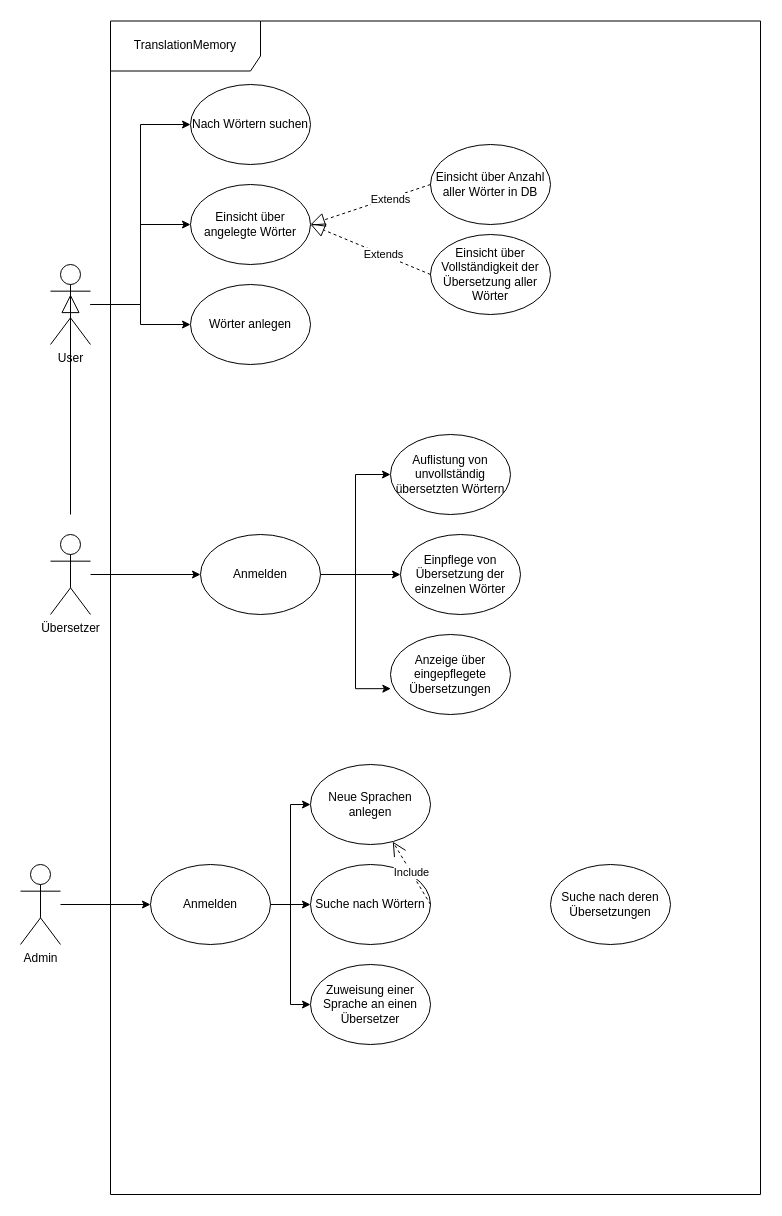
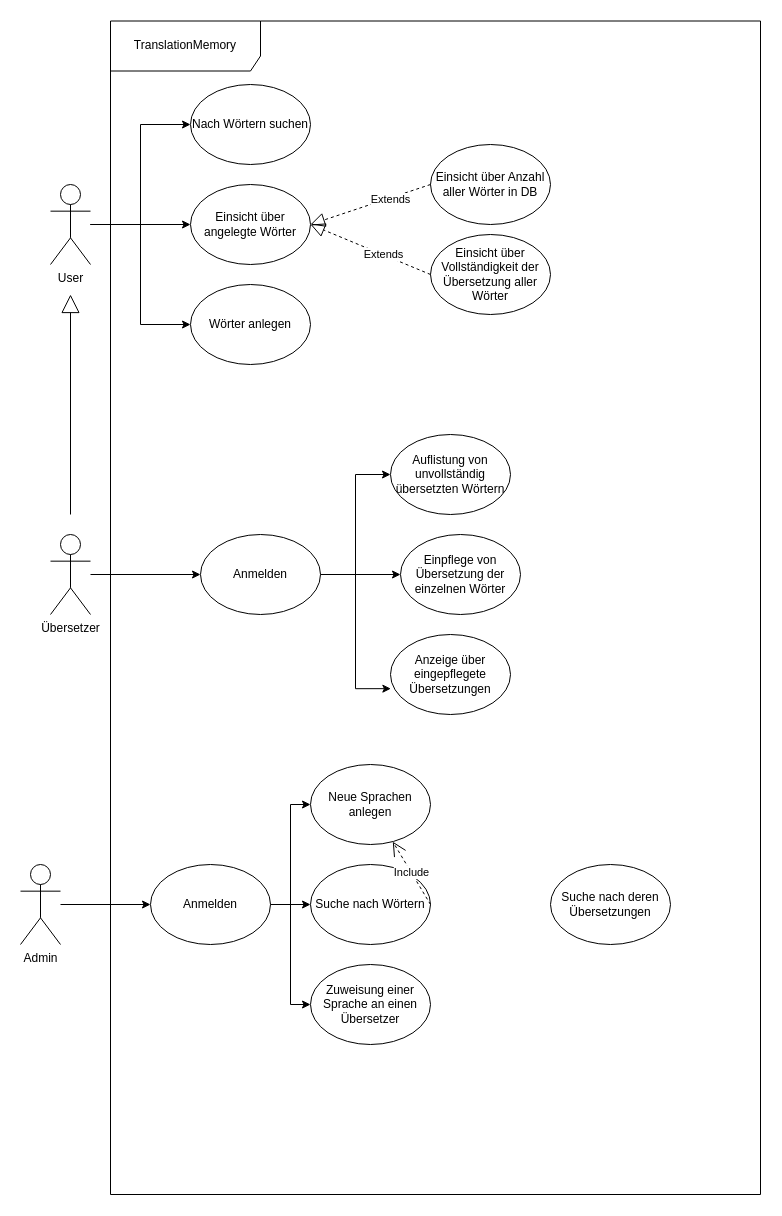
node "User": moved (71, 305) -> (71, 225)
